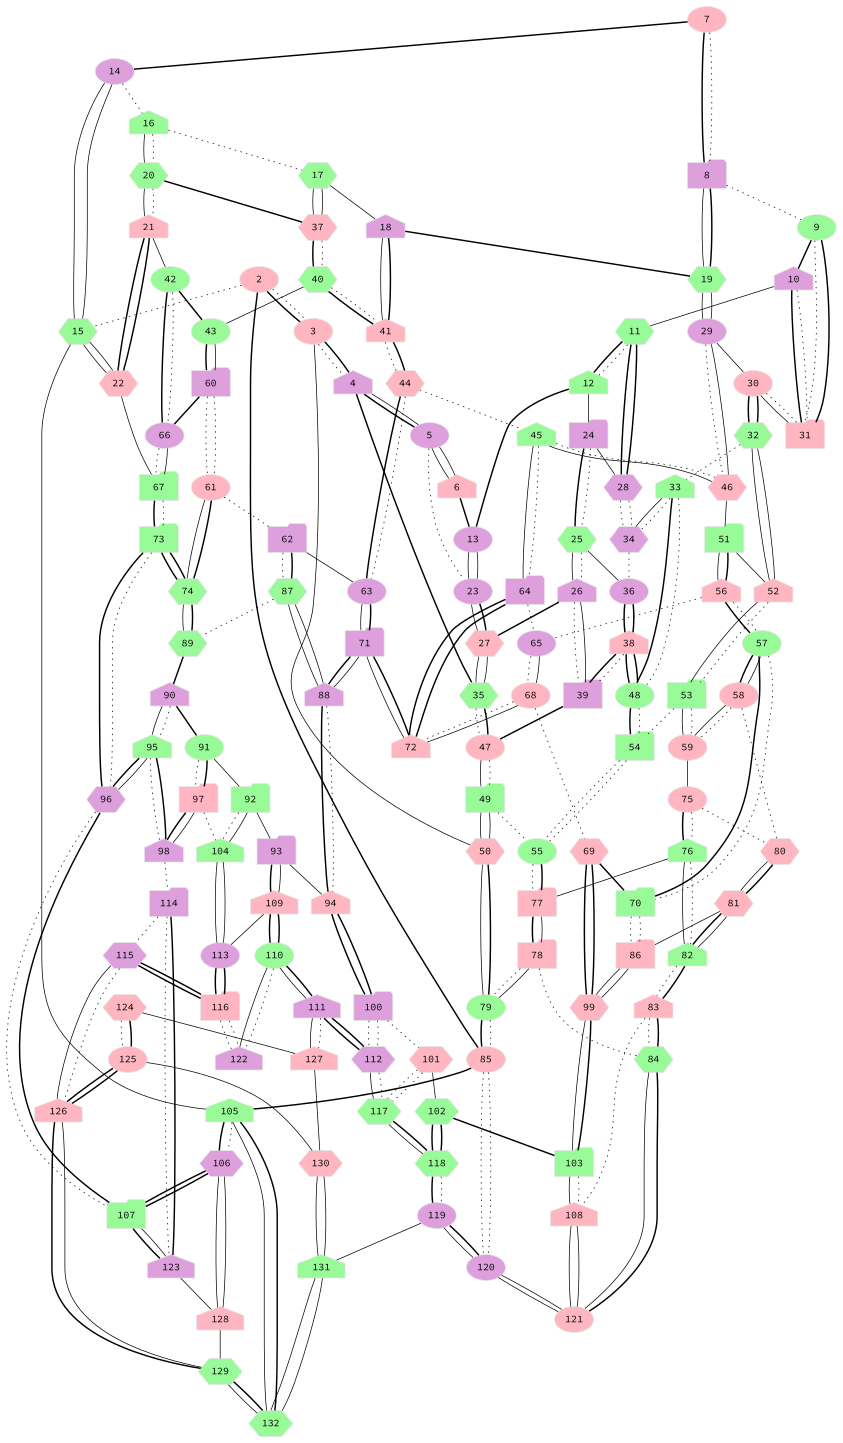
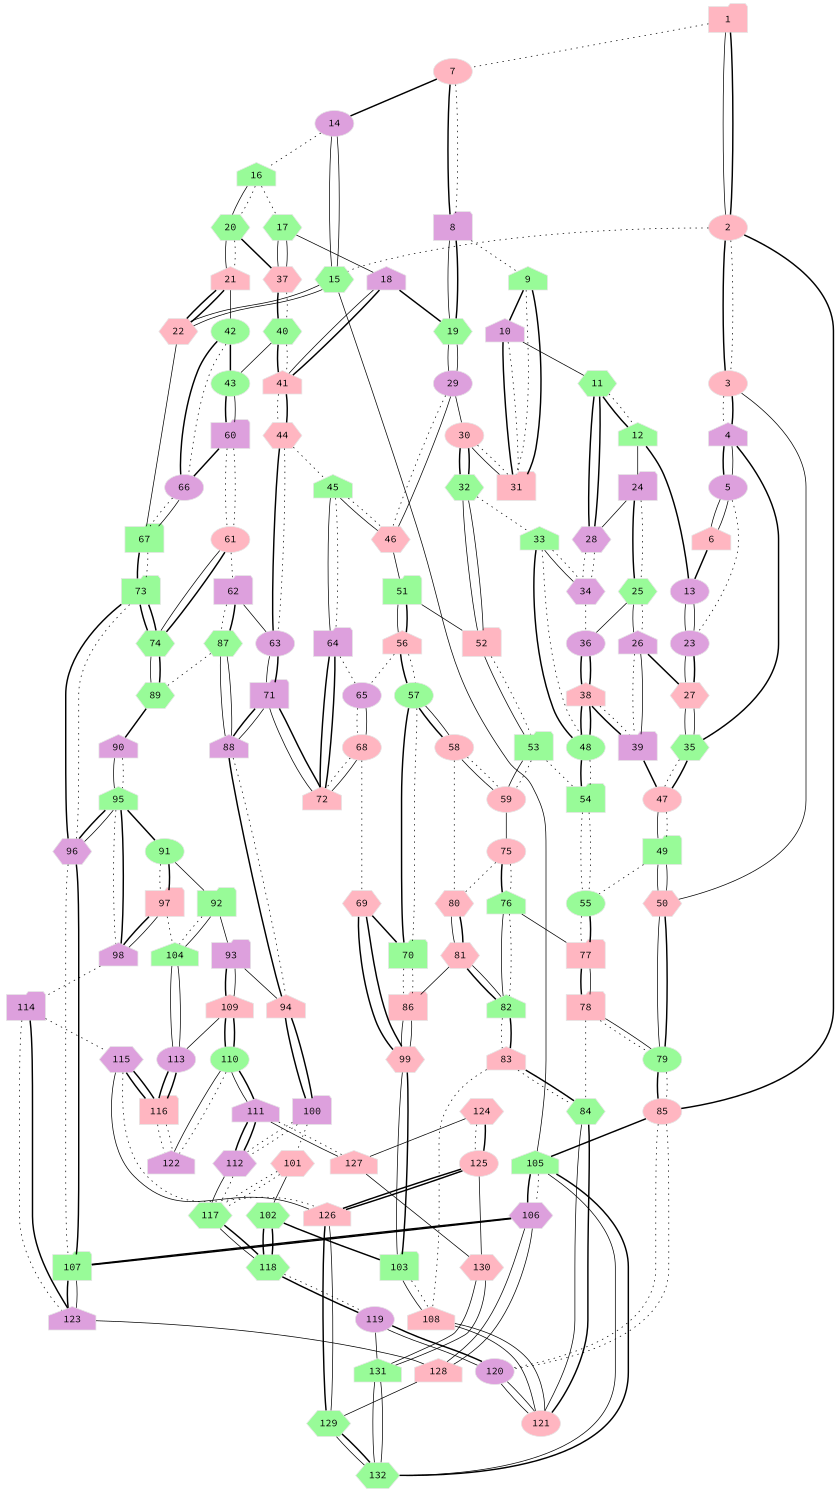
node "1": added
node "9": shape ellipse -> house
node "52": shape house -> folder
edge "90" -- "91": now "95" -- "91"
